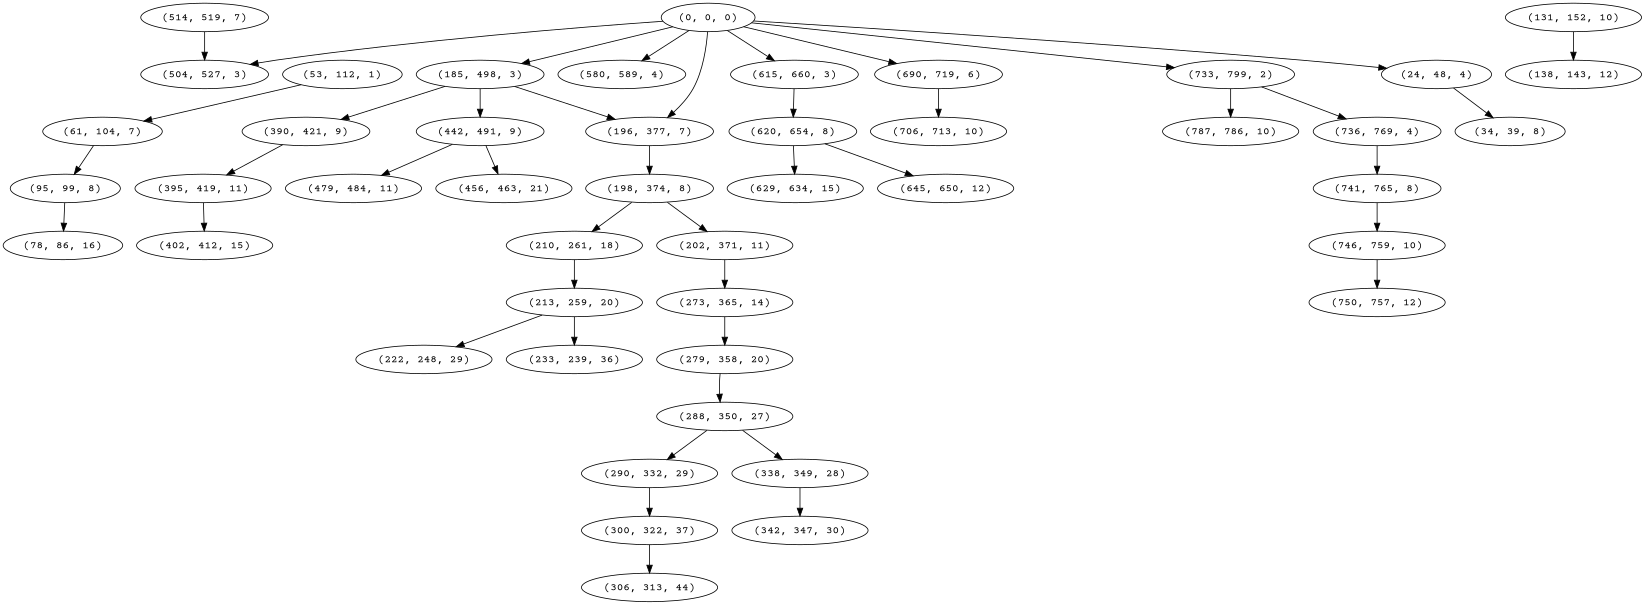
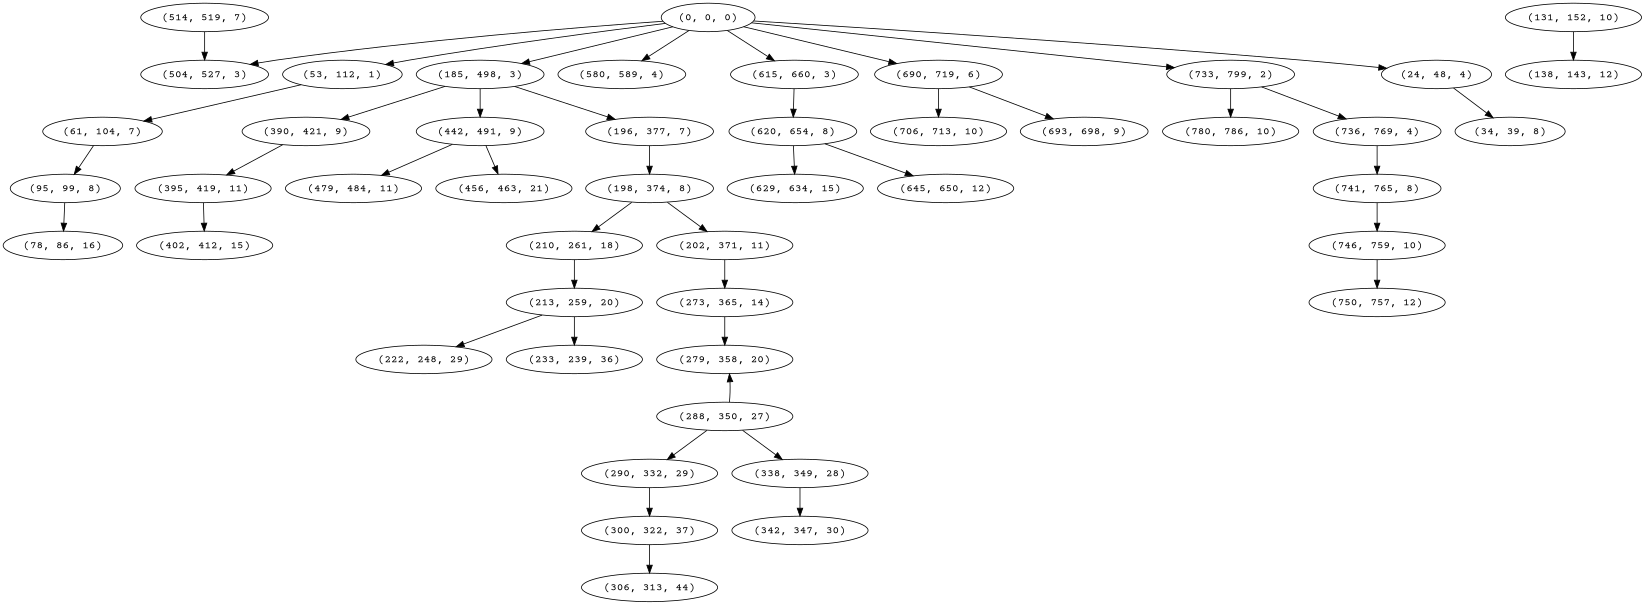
edge "(0, 0, 0)" -> "(196, 377, 7)": now "(0, 0, 0)" -> "(53, 112, 1)"
node "(693, 698, 9)": added
node "(787, 786, 10)": label "(787, 786, 10)" -> "(780, 786, 10)"
edge "(279, 358, 20)" -> "(288, 350, 27)": reversed
